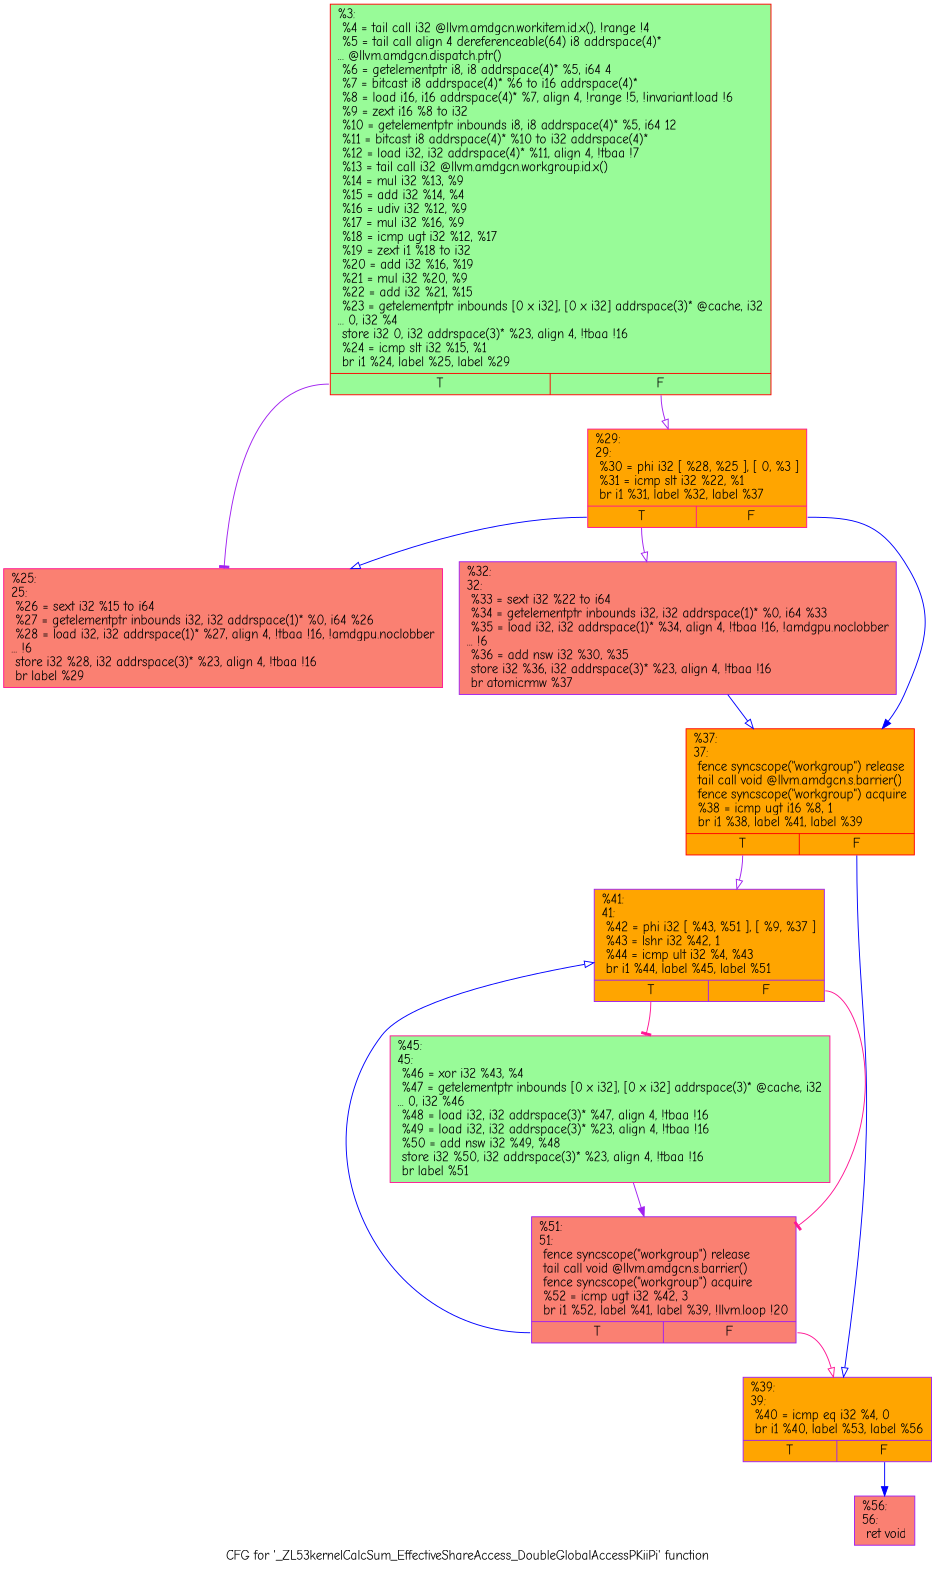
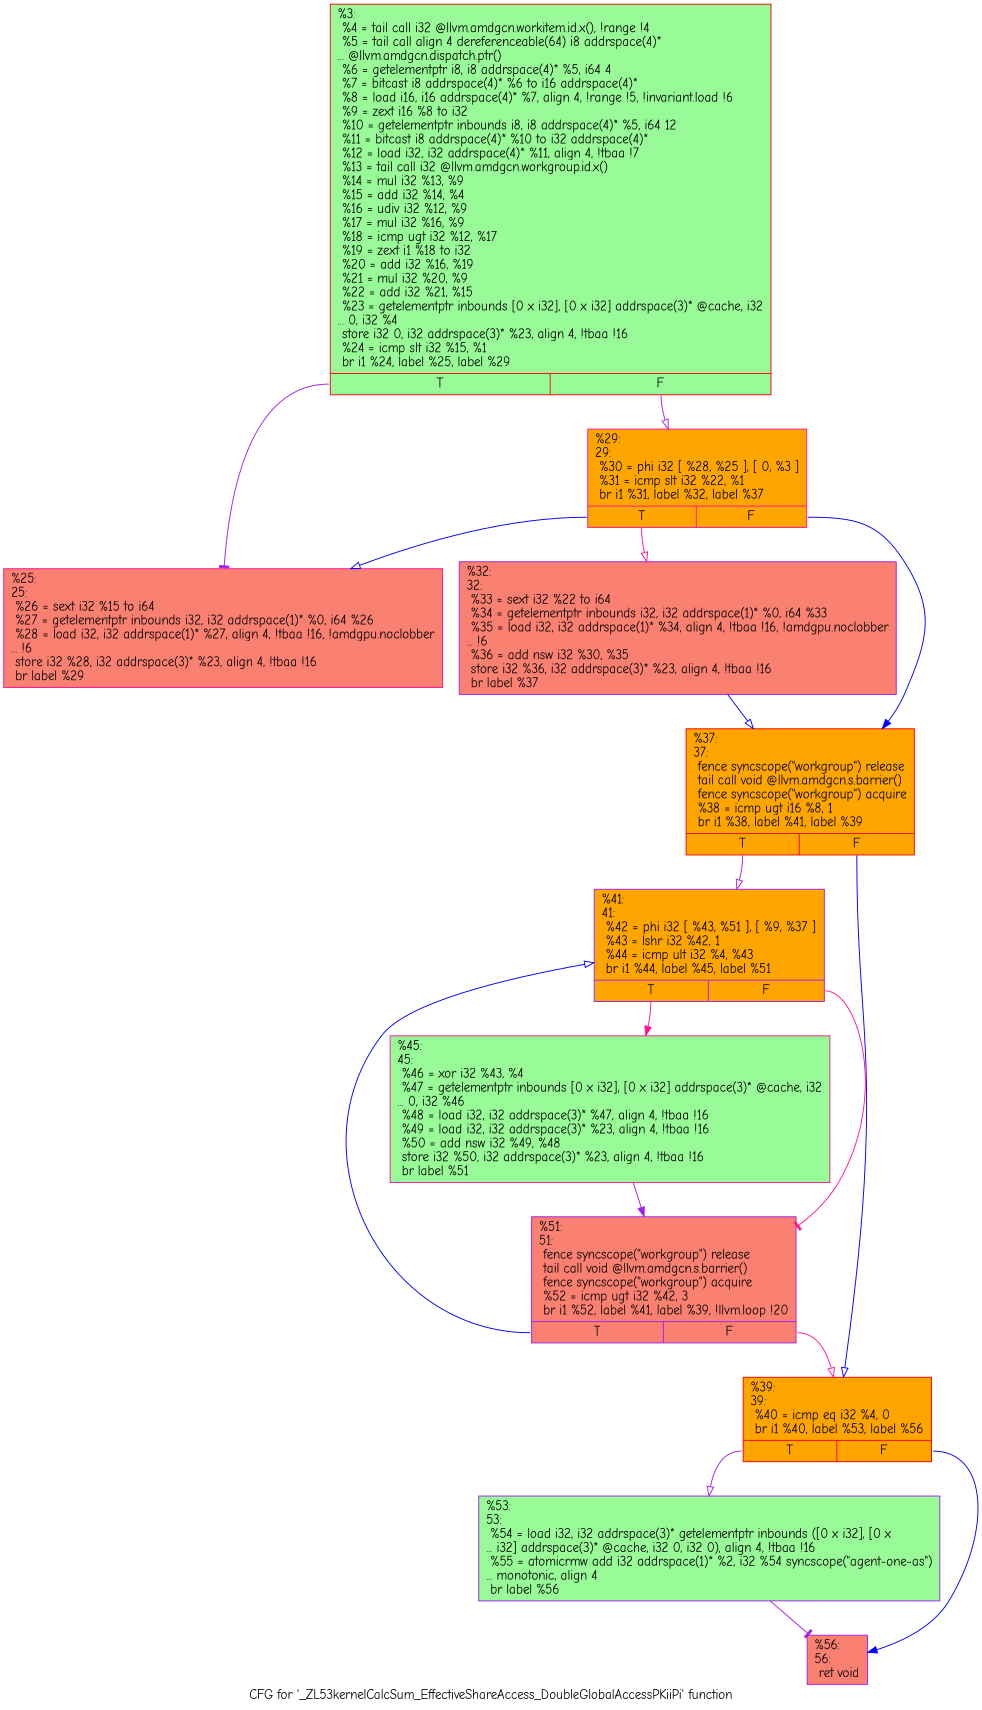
edge "%29:" -> "%32:": color purple -> deeppink
node "%32:": text "br atomicrmw %37" -> "br label %37"
edge "%41:" -> "%45:": arrowhead tee -> normal
node "%39:": color purple -> red
node "%53:": added
